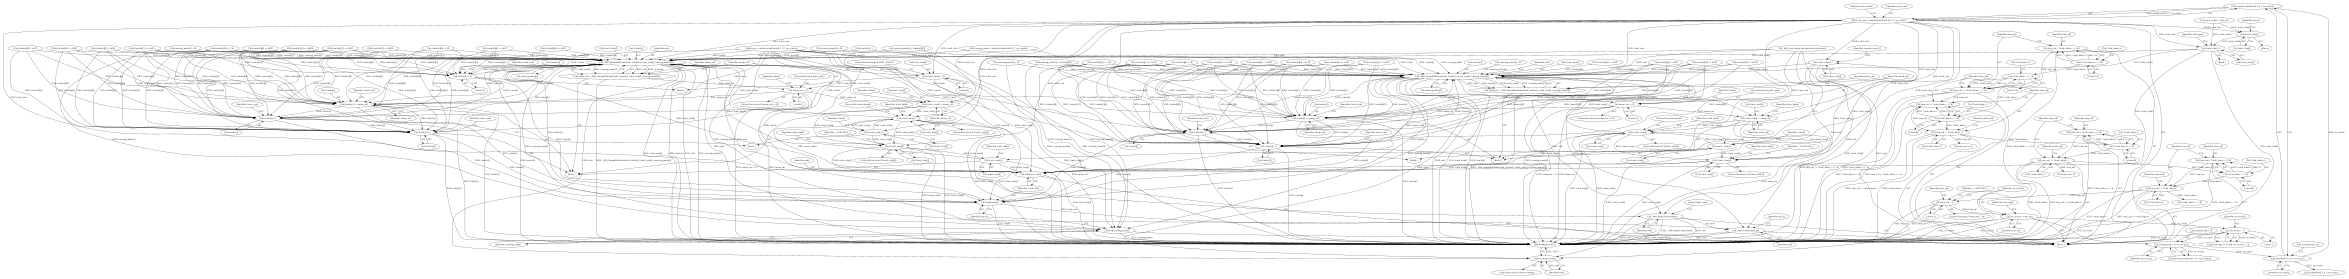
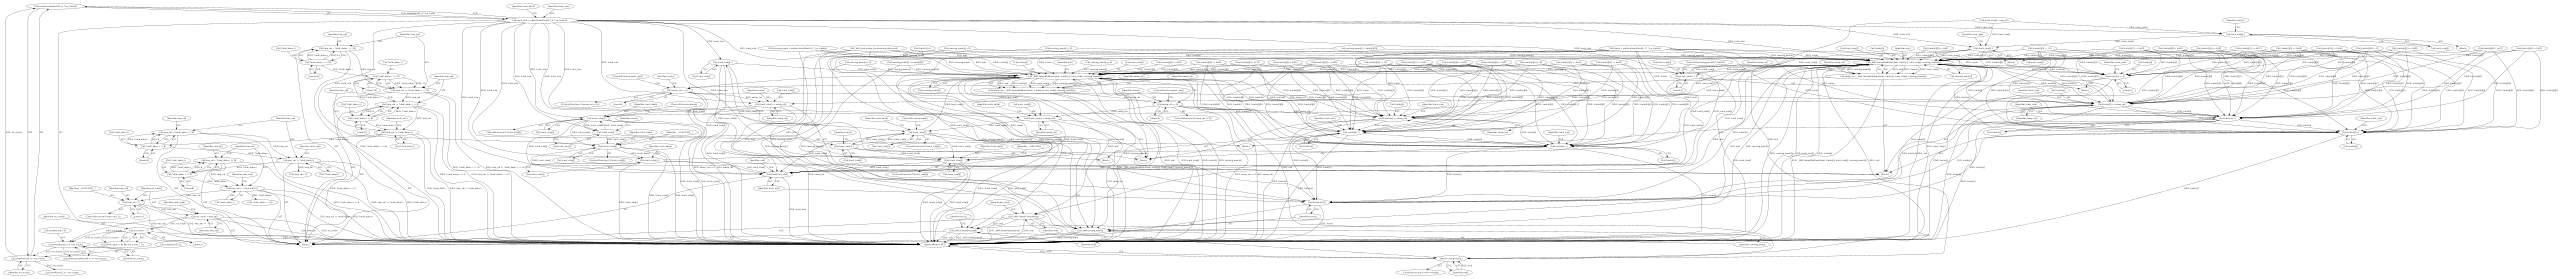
node "(Identifier,sample_count_f)": removed
node "(Call,tmp_val != 6)": removed
edge "(Call,tracks = malloc(sizeof(uint8_t *) * no_tracks))" -> "(Call,free(running_event))": now "(Call,running_event = malloc(sizeof(uint8_t) * no_tracks))" -> "(Call,free(running_event))"
edge "(Call,_WM_midi_setup_divisions(mdi,divisions))" -> "(Return,return (mdi);)": now "(Call,track_size[i] = tmp_val)" -> "(Return,return (mdi);)"
